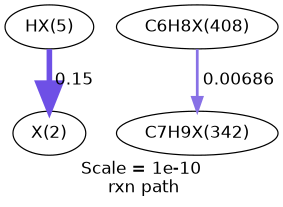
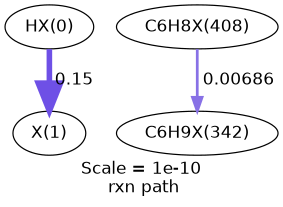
node "HX(5)": label "HX(5)" -> "HX(0)"
node "X(2)": label "X(2)" -> "X(1)"
node "C7H9X(342)": label "C7H9X(342)" -> "C6H9X(342)"
